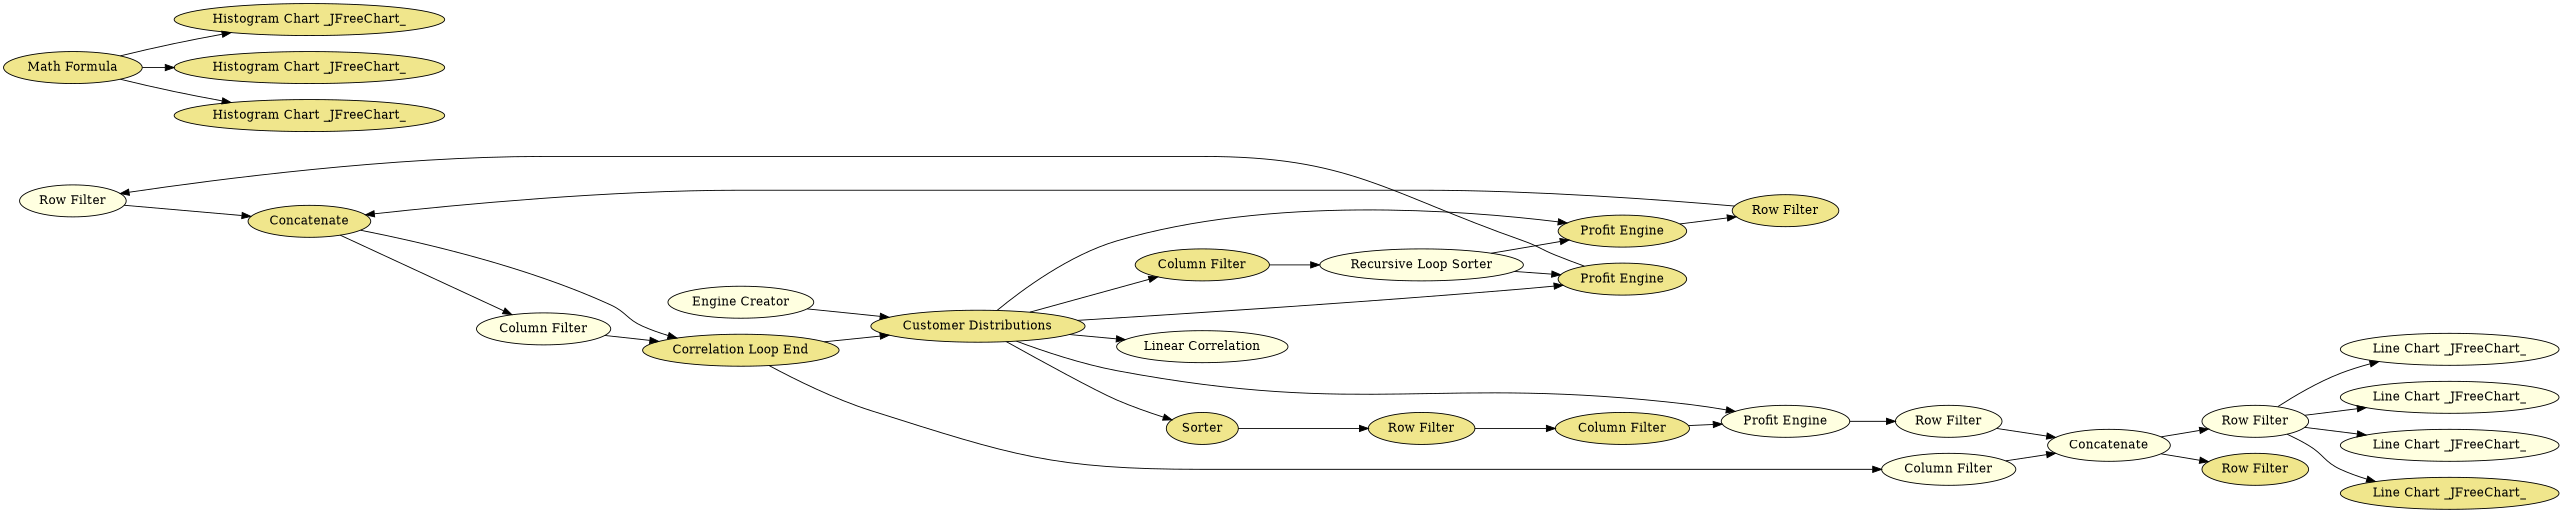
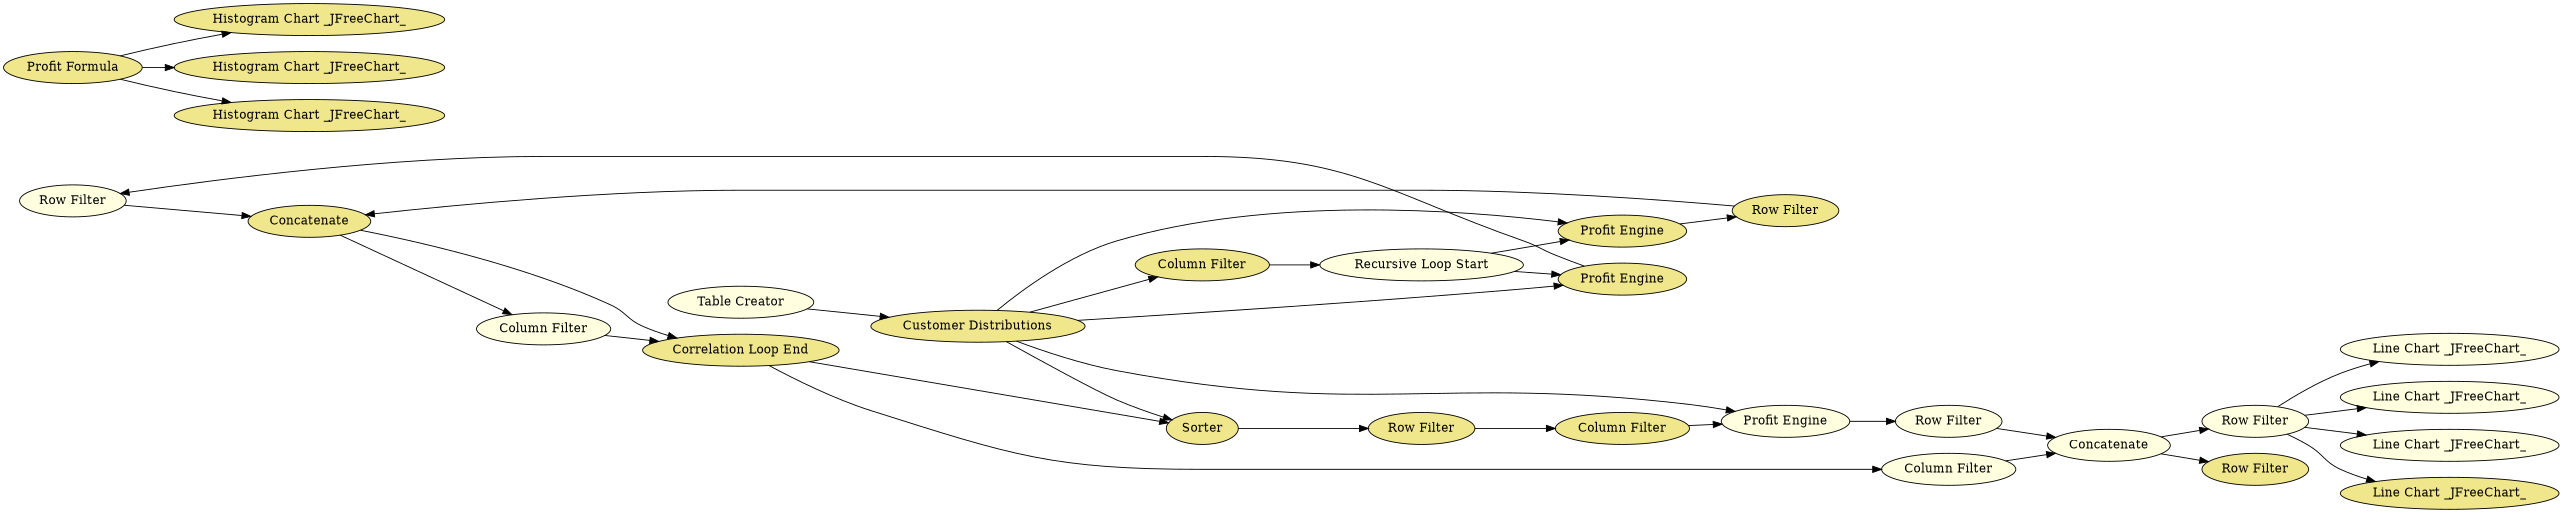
node "Math Formula": label "Math Formula" -> "Profit Formula"
node "Recursive Loop Sorter": label "Recursive Loop Sorter" -> "Recursive Loop Start"
node "Engine Creator": label "Engine Creator" -> "Table Creator"
edge "Correlation Loop End" -> "Customer Distributions": now "Correlation Loop End" -> "Sorter"
node "Linear Correlation": removed
